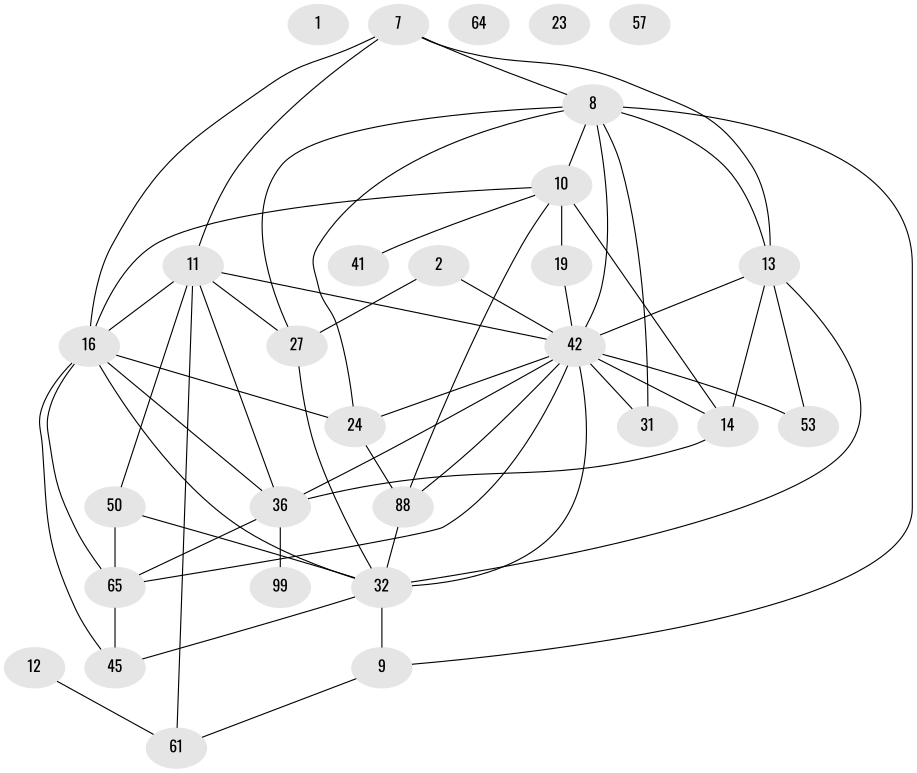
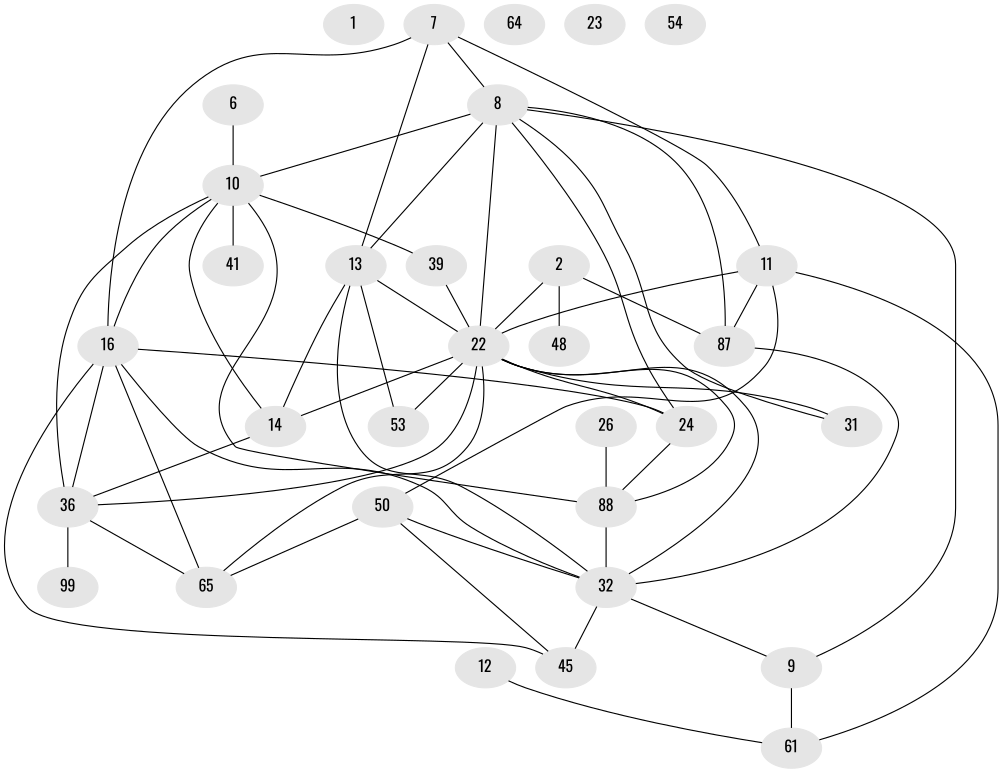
node "57": label "57" -> "54"
node "6": added
node "19": label "19" -> "39"
edge "11" -- "16": removed
node "27": label "27" -> "87"
node "48": added
node "42": label "42" -> "22"
edge "11" -- "36": now "10" -- "36"
node "26": added
edge "65" -- "45": now "50" -- "45"
